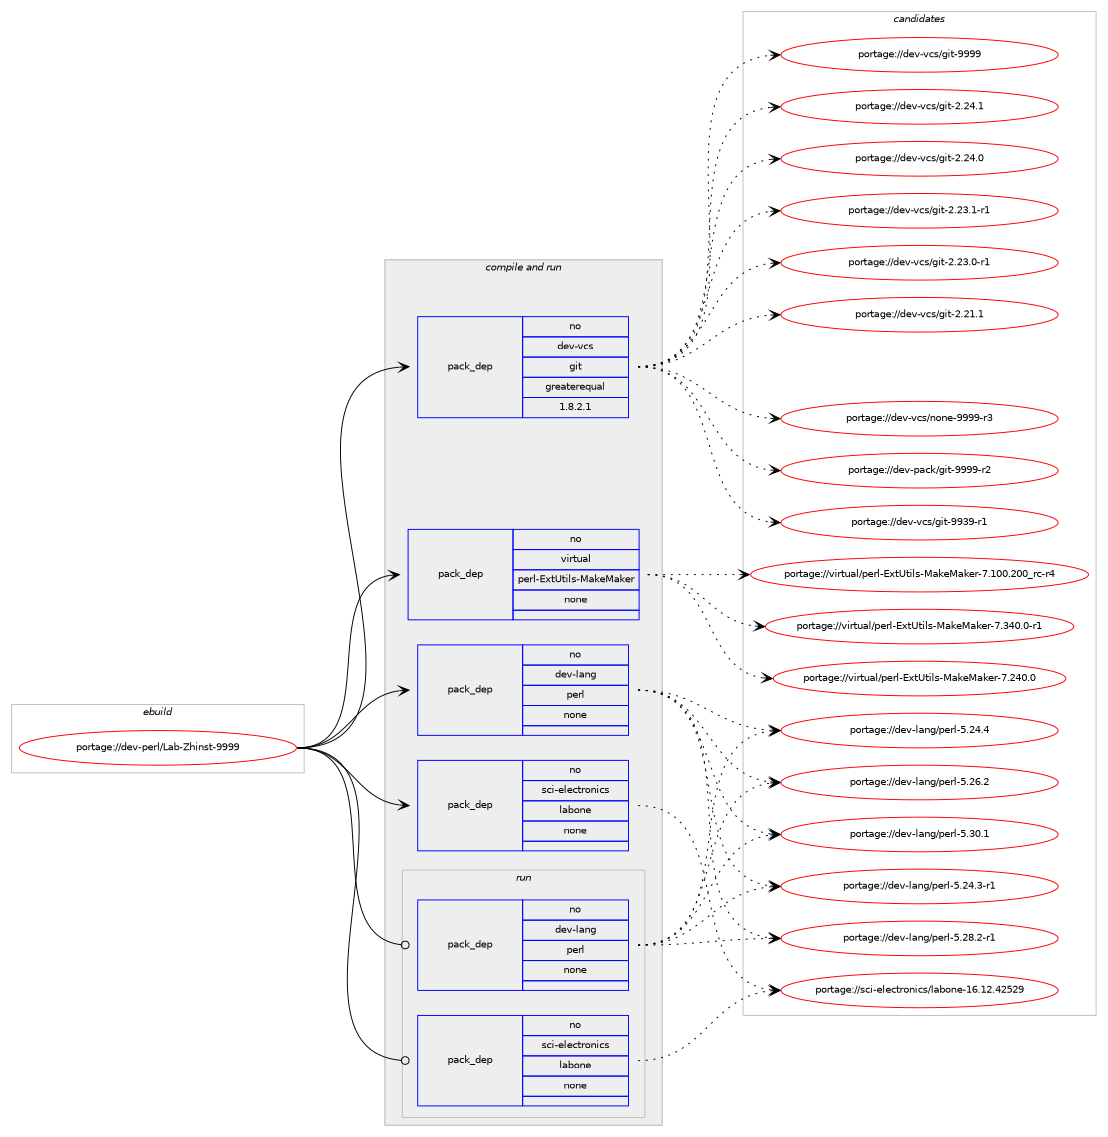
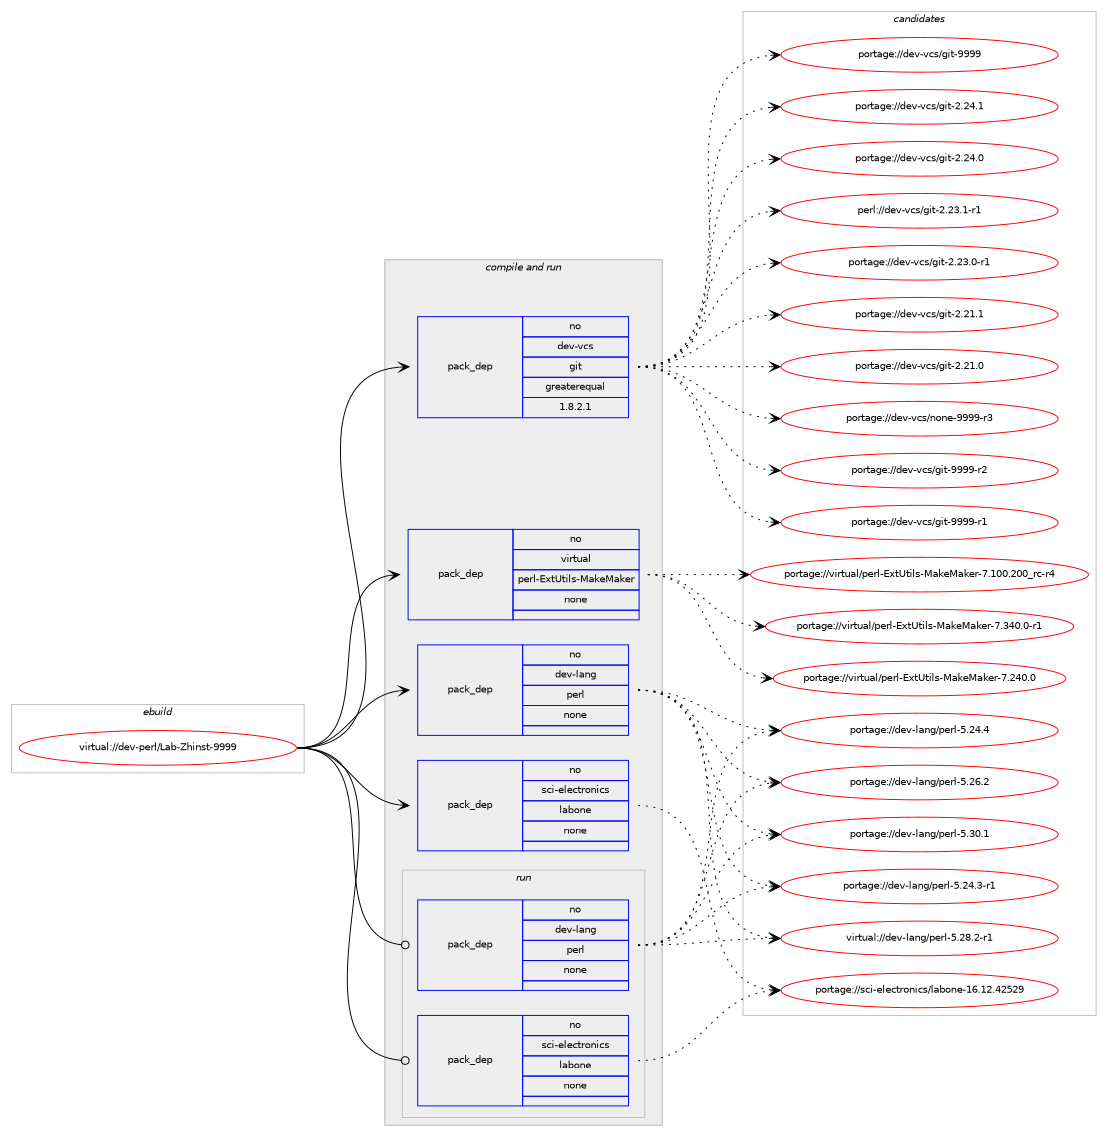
node "portage://dev-vcs/git-2.23.1-r1": label "portage://dev-vcs/git-2.23.1-r1" -> "perl://dev-vcs/git-2.23.1-r1"
node "portage://dev-vcs/git-2.21.0": added
node "portage://dev-pack/git-9999-r2": label "portage://dev-pack/git-9999-r2" -> "portage://dev-vcs/git-9999-r2"
node "portage://dev-vcs/git-9939-r1": label "portage://dev-vcs/git-9939-r1" -> "portage://dev-vcs/git-9999-r1"
node "portage://dev-perl/Lab-Zhinst-9999": label "portage://dev-perl/Lab-Zhinst-9999" -> "virtual://dev-perl/Lab-Zhinst-9999"
node "portage://dev-lang/perl-5.28.2-r1": label "portage://dev-lang/perl-5.28.2-r1" -> "virtual://dev-lang/perl-5.28.2-r1"
